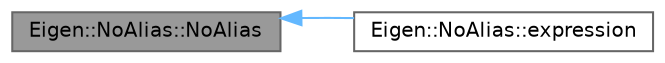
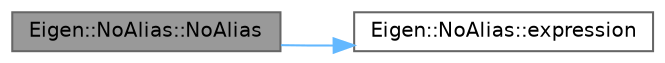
edge "Eigen::NoAlias::expression" -> "Eigen::NoAlias::NoAlias": reversed
